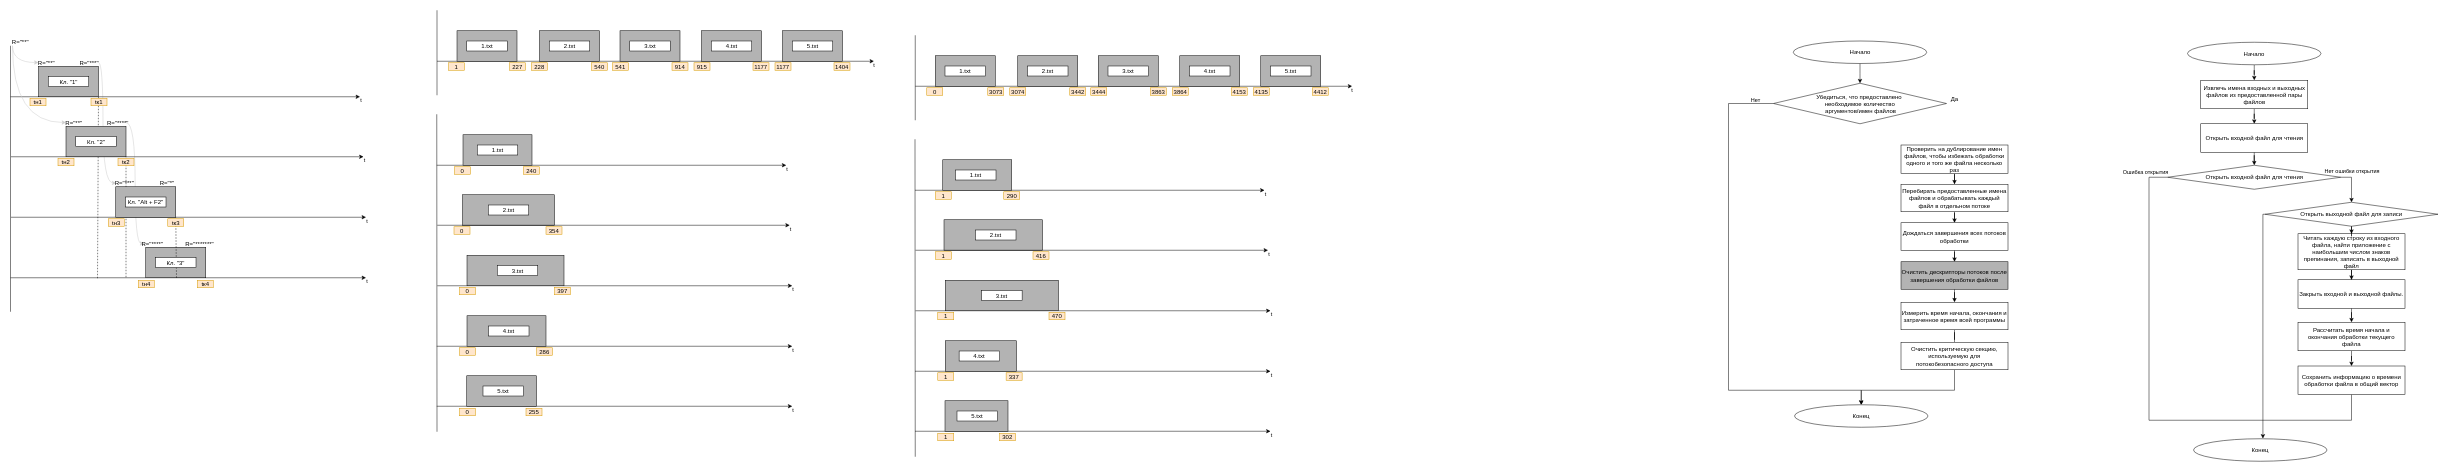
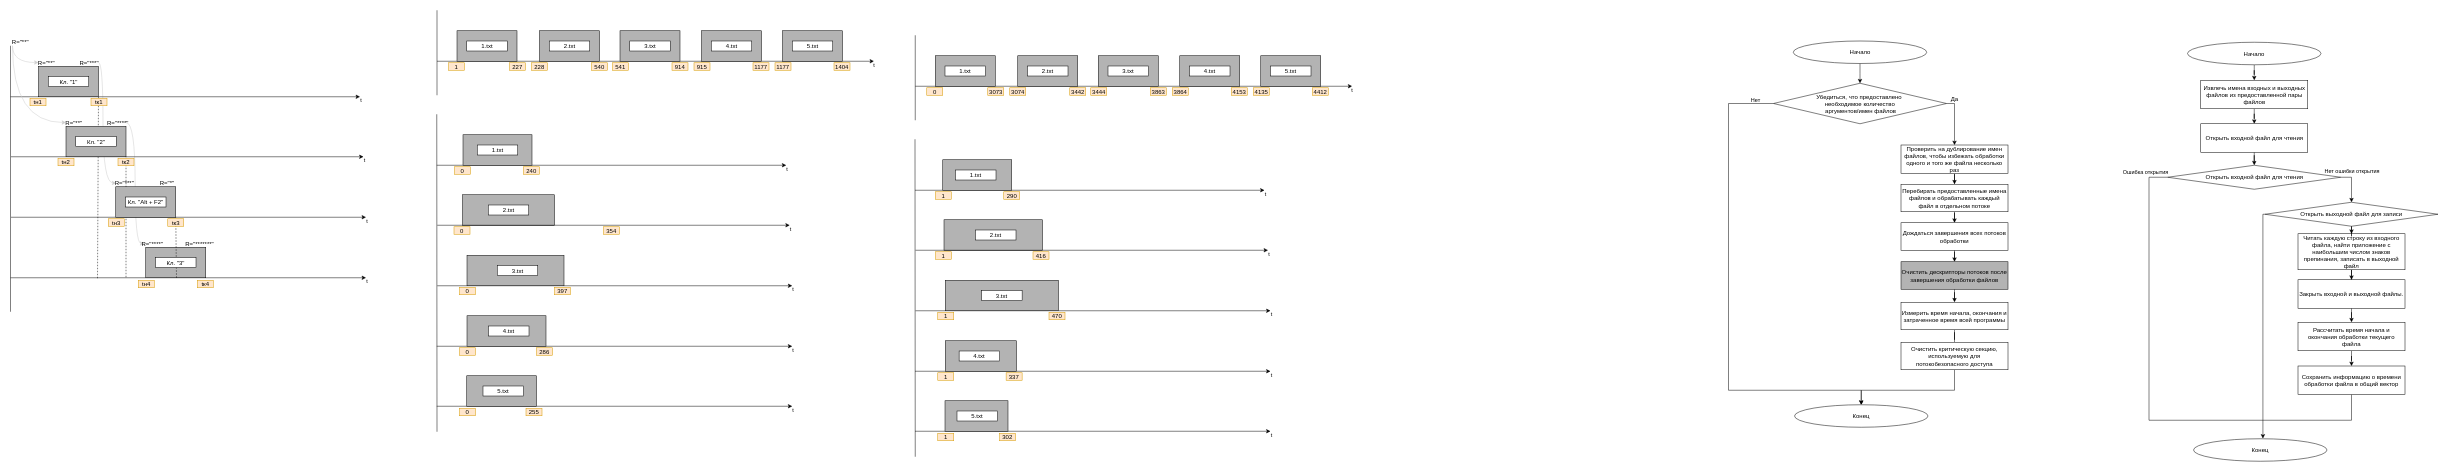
edge "Убедиться, что предоставлено необходимое количество аргументов/имен файлов" -> "Проверить на дублирование имен файлов, чтобы избежать обработки одного и того же файла несколько раз": added
node "354": moved (554, 231) -> (611, 231)
